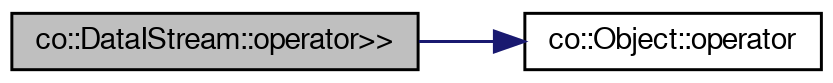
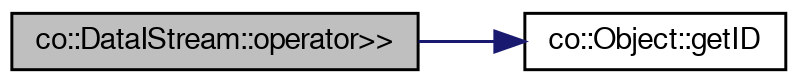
node "co::Object::operator": label "co::Object::operator" -> "co::Object::getID"
